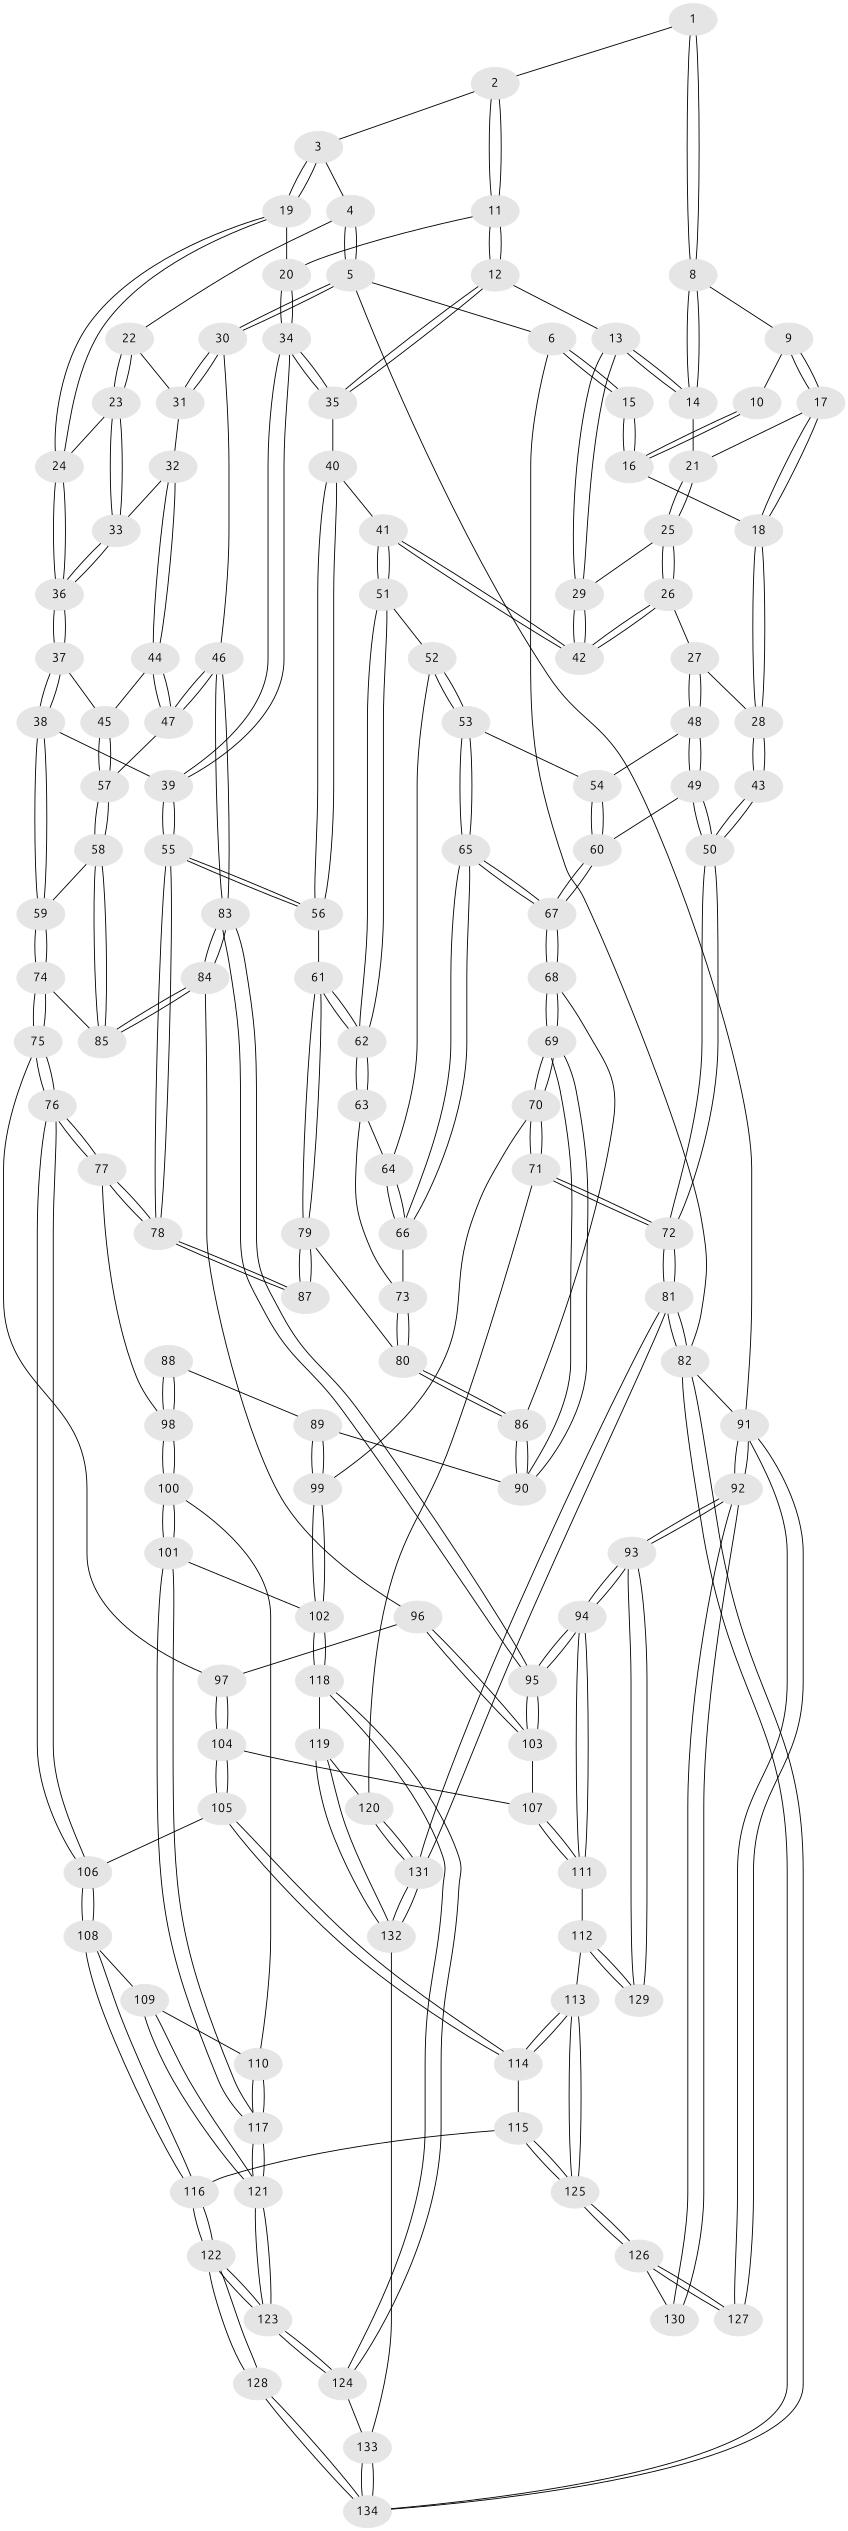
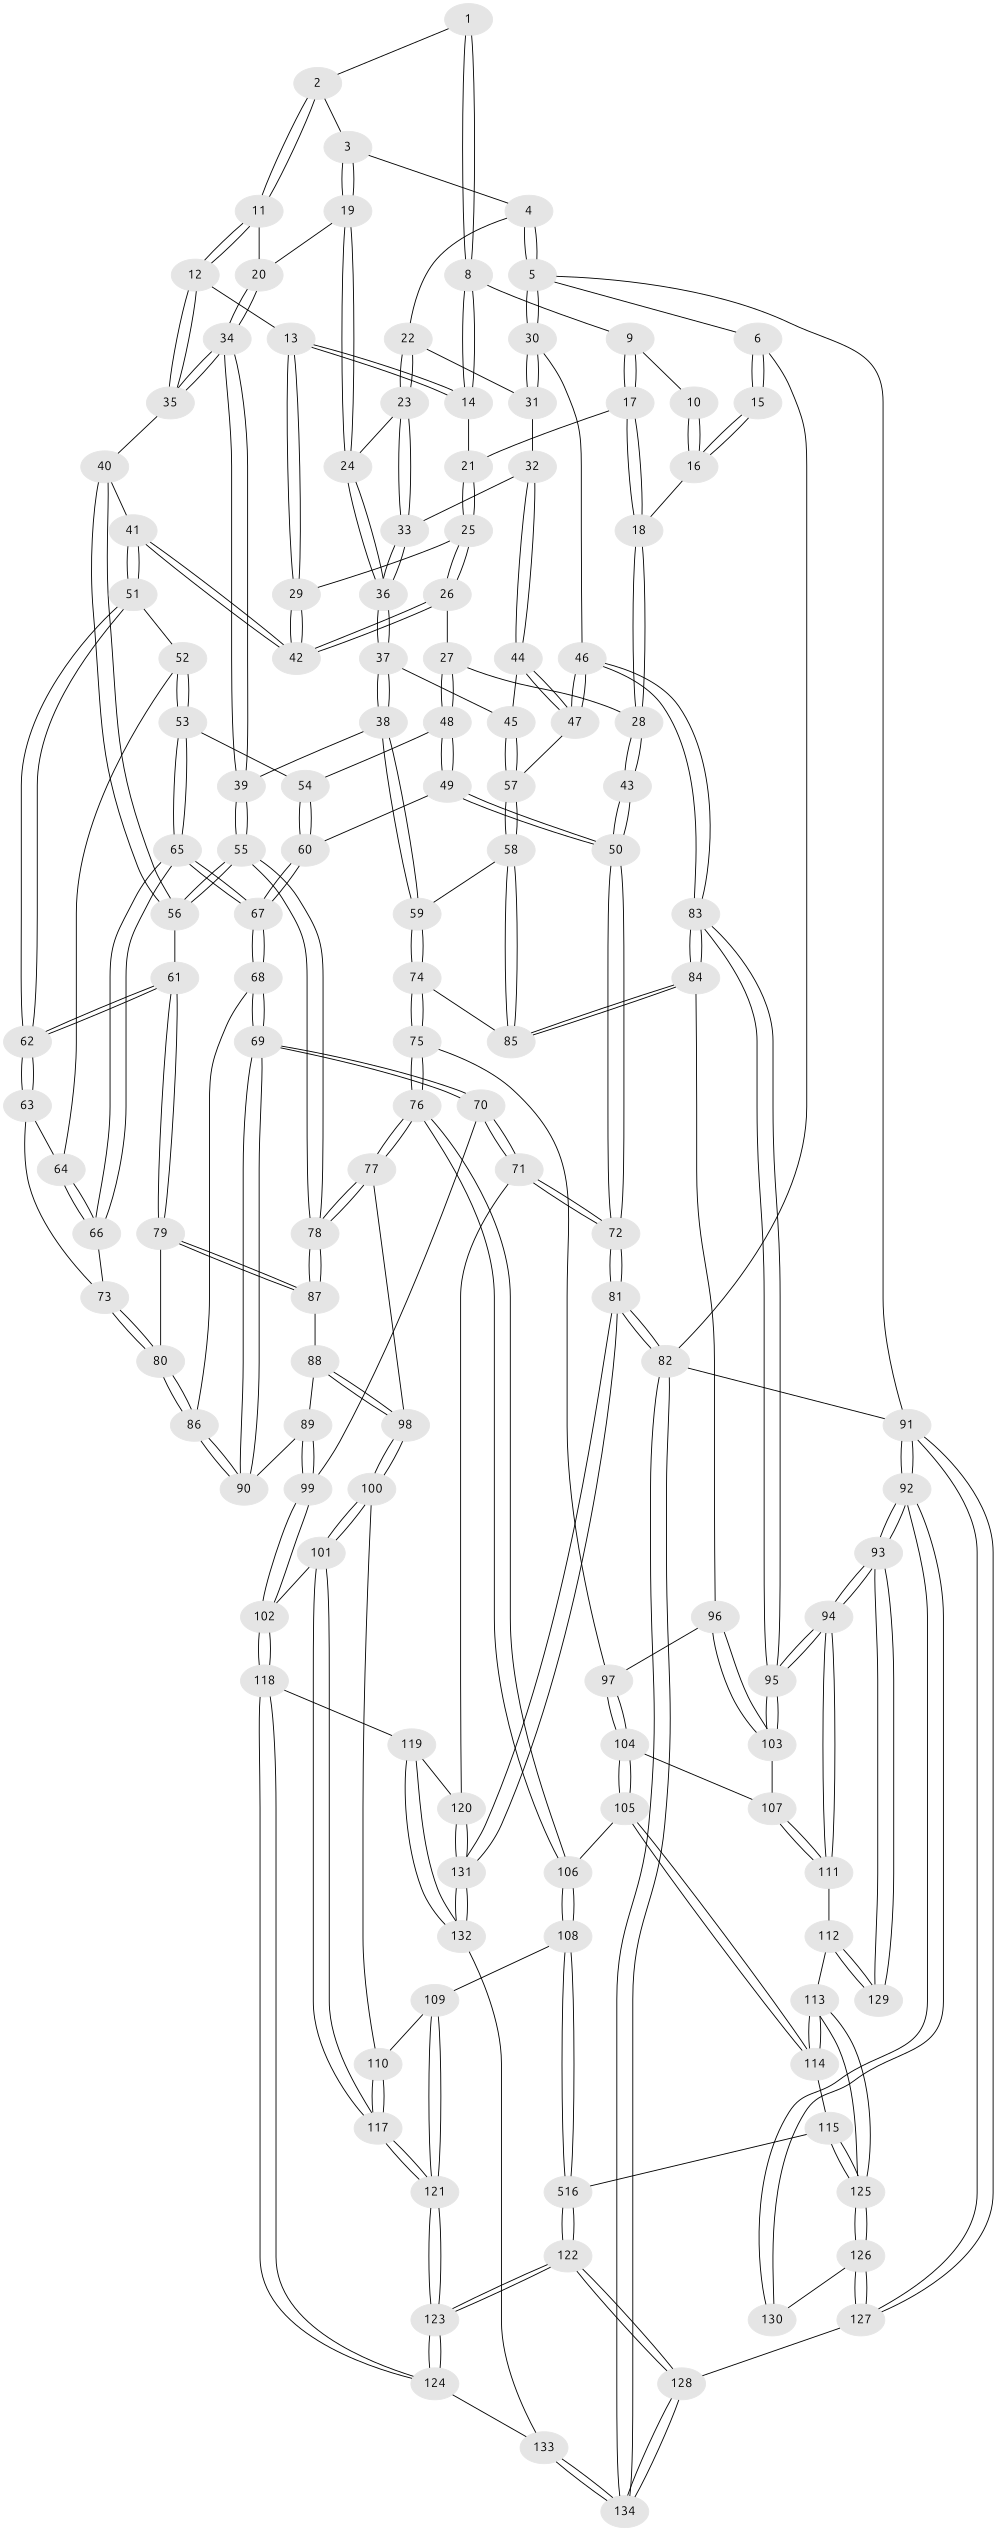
edge "87" -- "88": added
node "116": label "116" -> "516"
edge "127" -- "128": added
